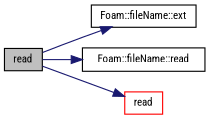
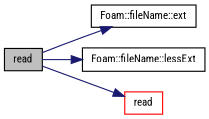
node "Foam::fileName::read": label "Foam::fileName::read" -> "Foam::fileName::lessExt"
